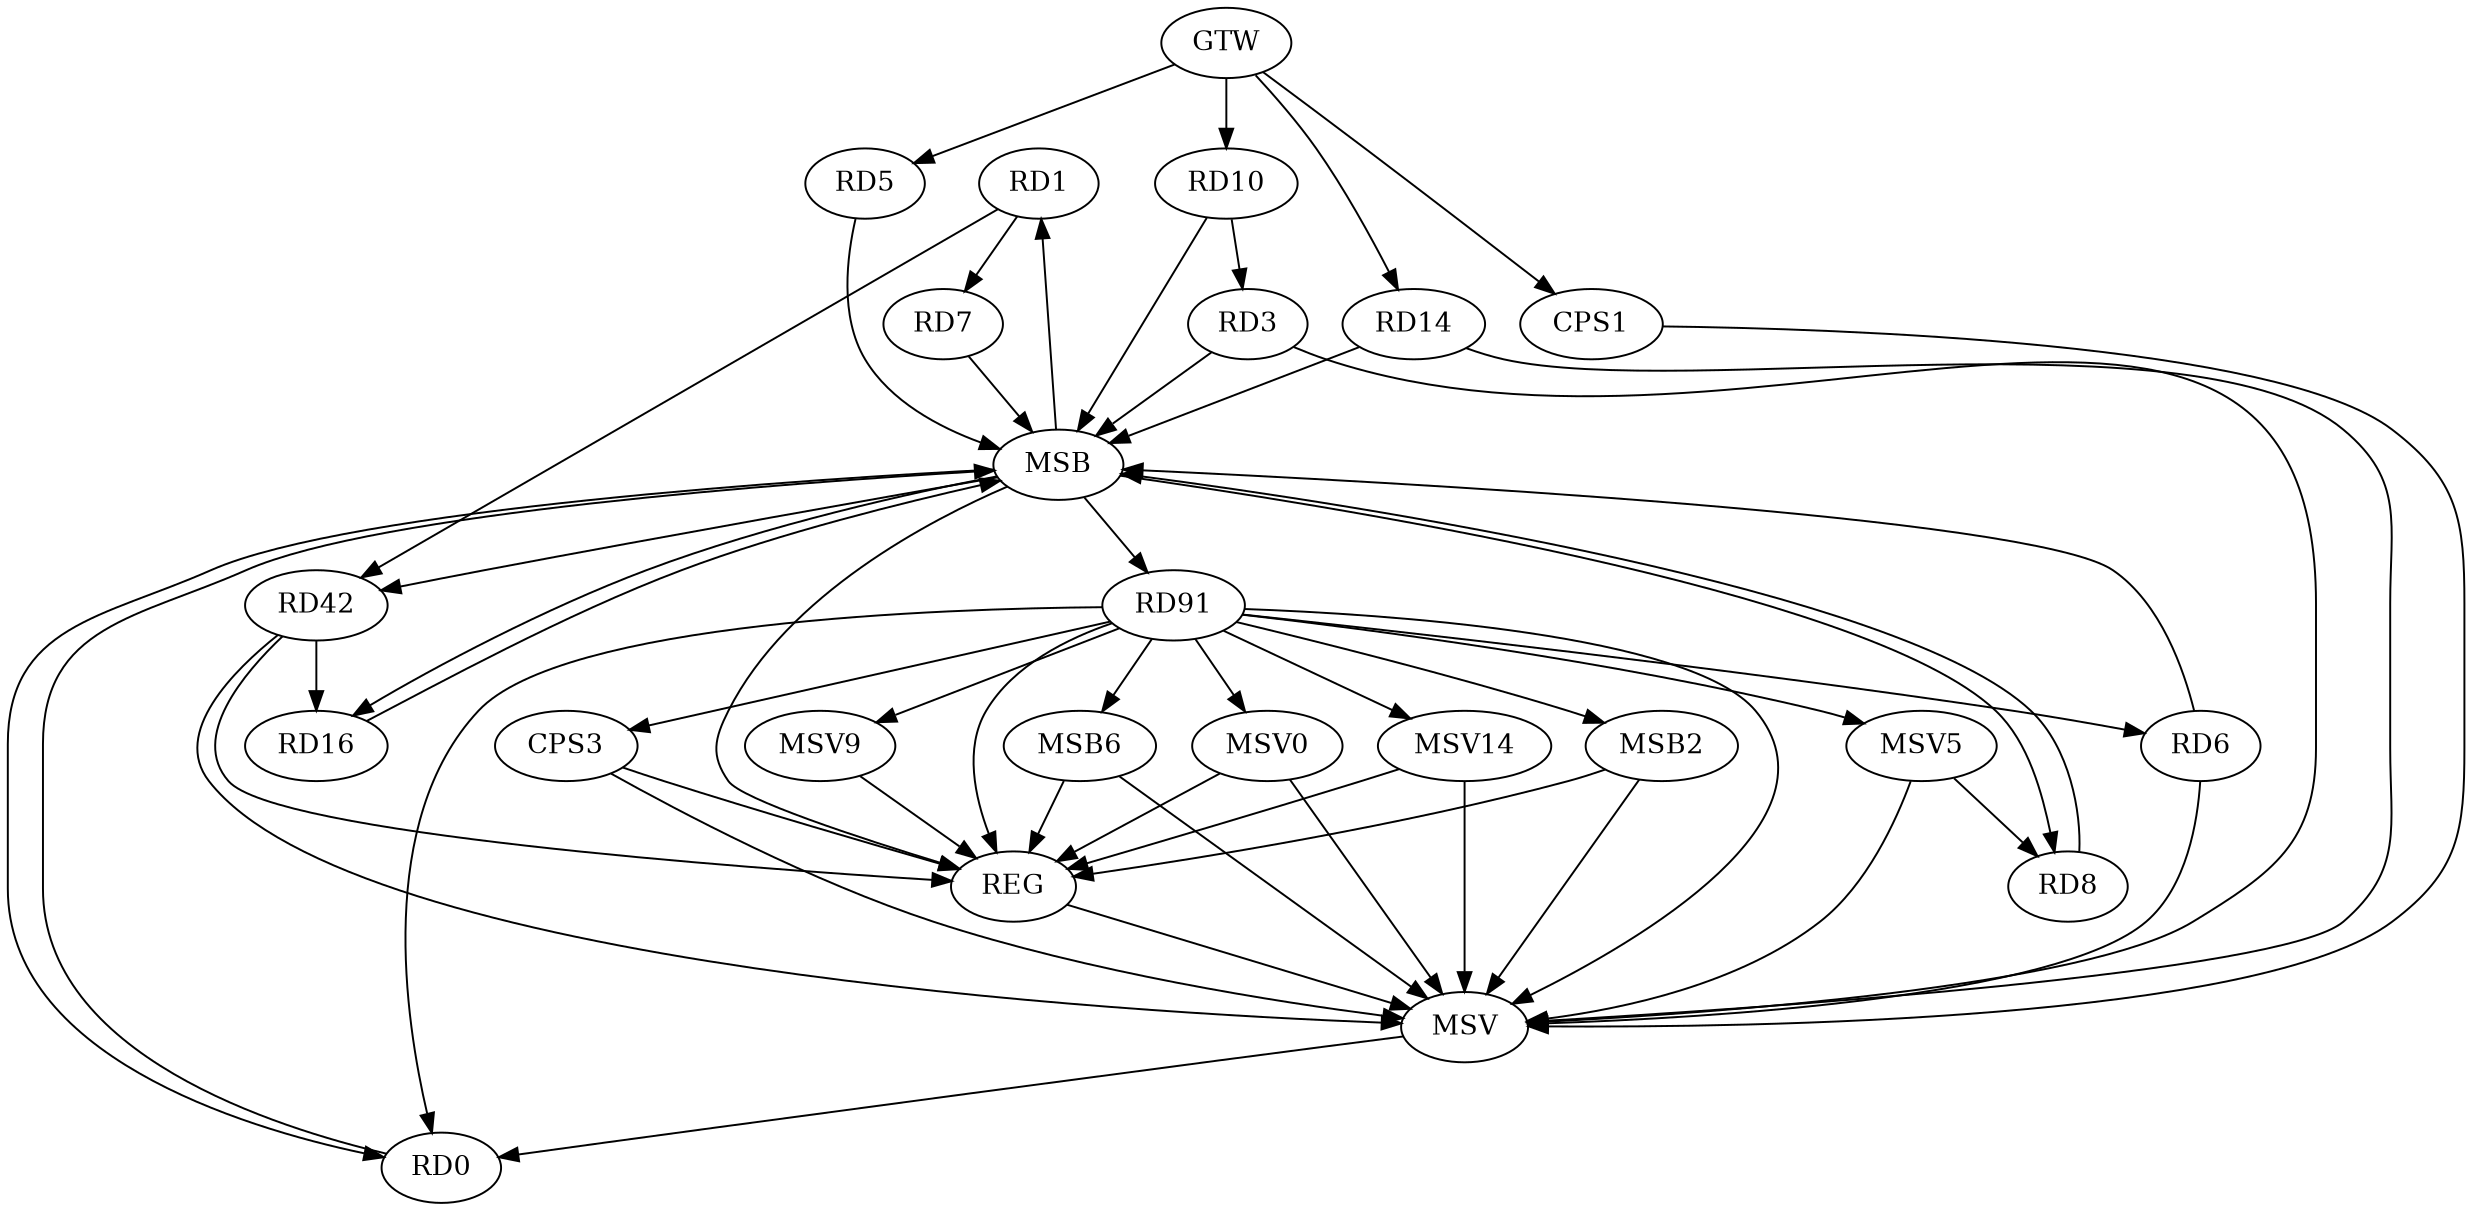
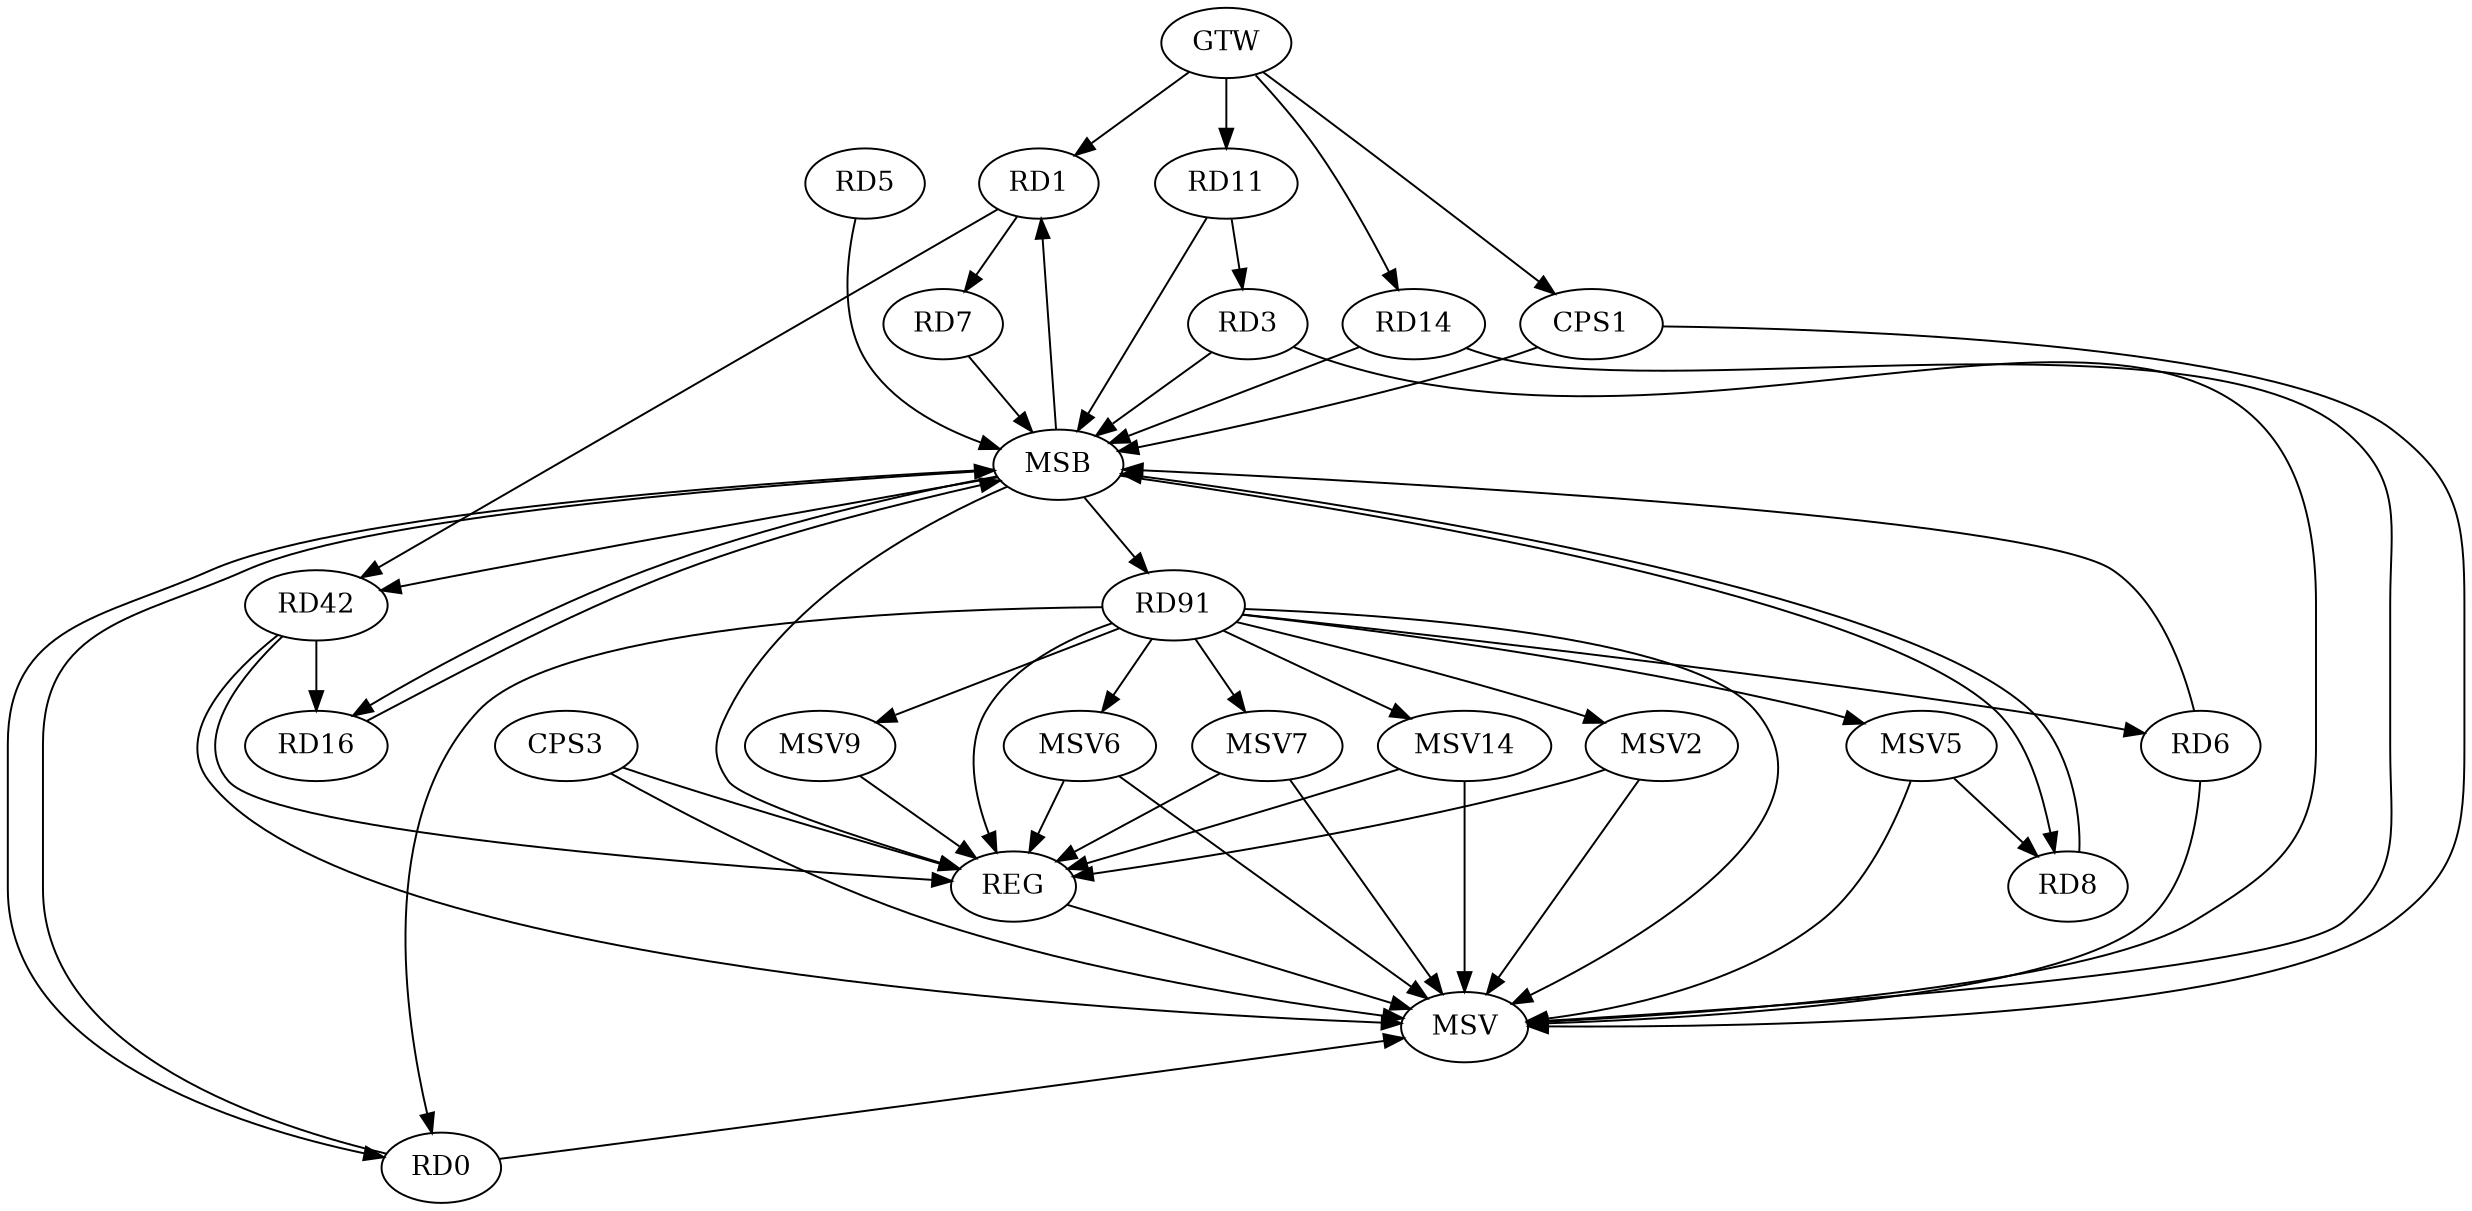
edge "GTW" -> "RD5": now "GTW" -> "RD1"
node "RD10": label "RD10" -> "RD11"
edge "CPS1" -> "MSB": added
edge "RD91" -> "CPS3": removed
node "MSB6": label "MSB6" -> "MSV6"
node "MSV0": label "MSV0" -> "MSV7"
node "MSB2": label "MSB2" -> "MSV2"
edge "MSV" -> "RD0": reversed
